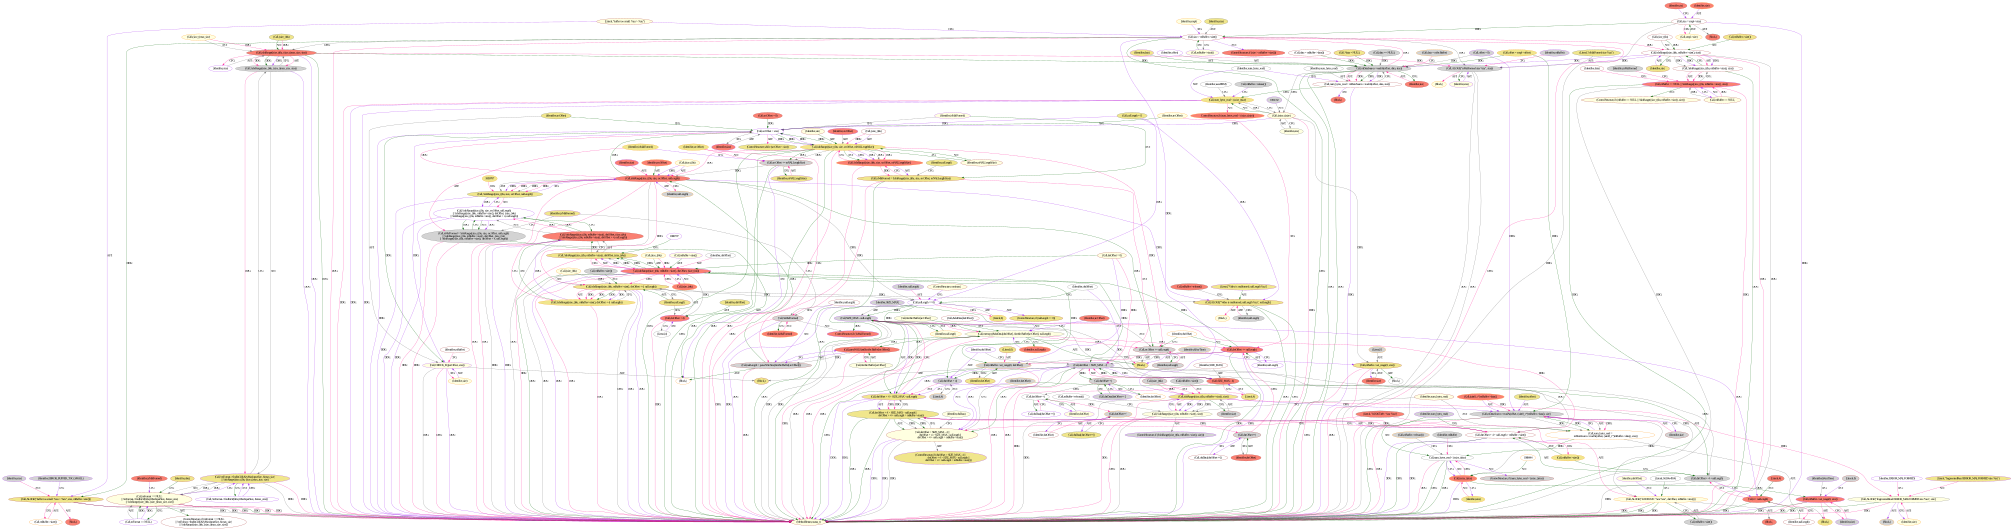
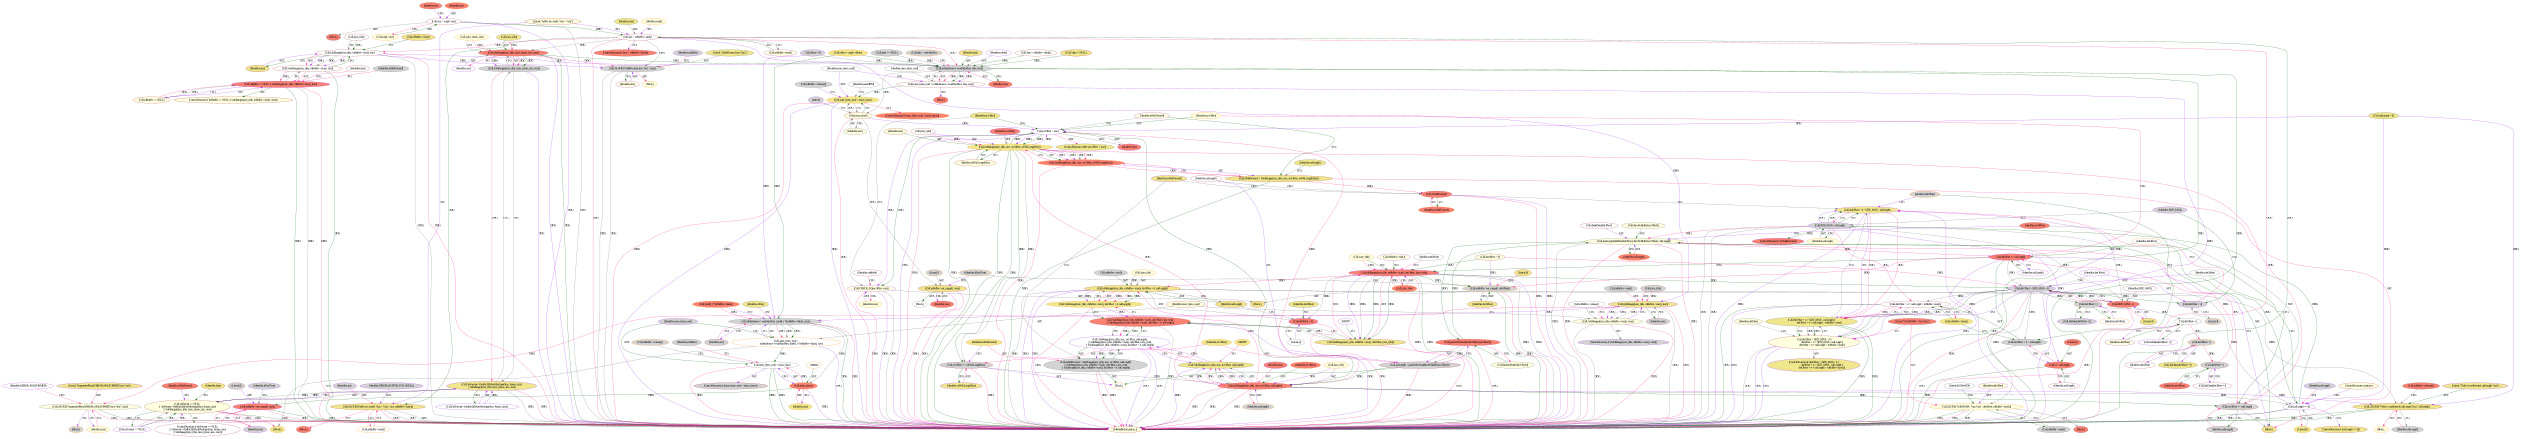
edge "(Call,mDataSource->readAt(offset, data, size))" -> "(Call,size > mBuffer->size())": reversed
node "(Call,srcOffset = 0)": removed
node "(Call,!isMalFormed)": fillcolor lightgrey -> salmon
edge "(Call,!isMalFormed)" -> "(ControlStructure,if (!isMalFormed))": now "(Call,!isMalFormed)" -> "(Call,dstOffset + 4 > SIZE_MAX - nalLength)"
edge "(Call,srcOffset += mNALLengthSize)" -> "(MethodReturn,status_t)": color darkgreen -> deeppink
